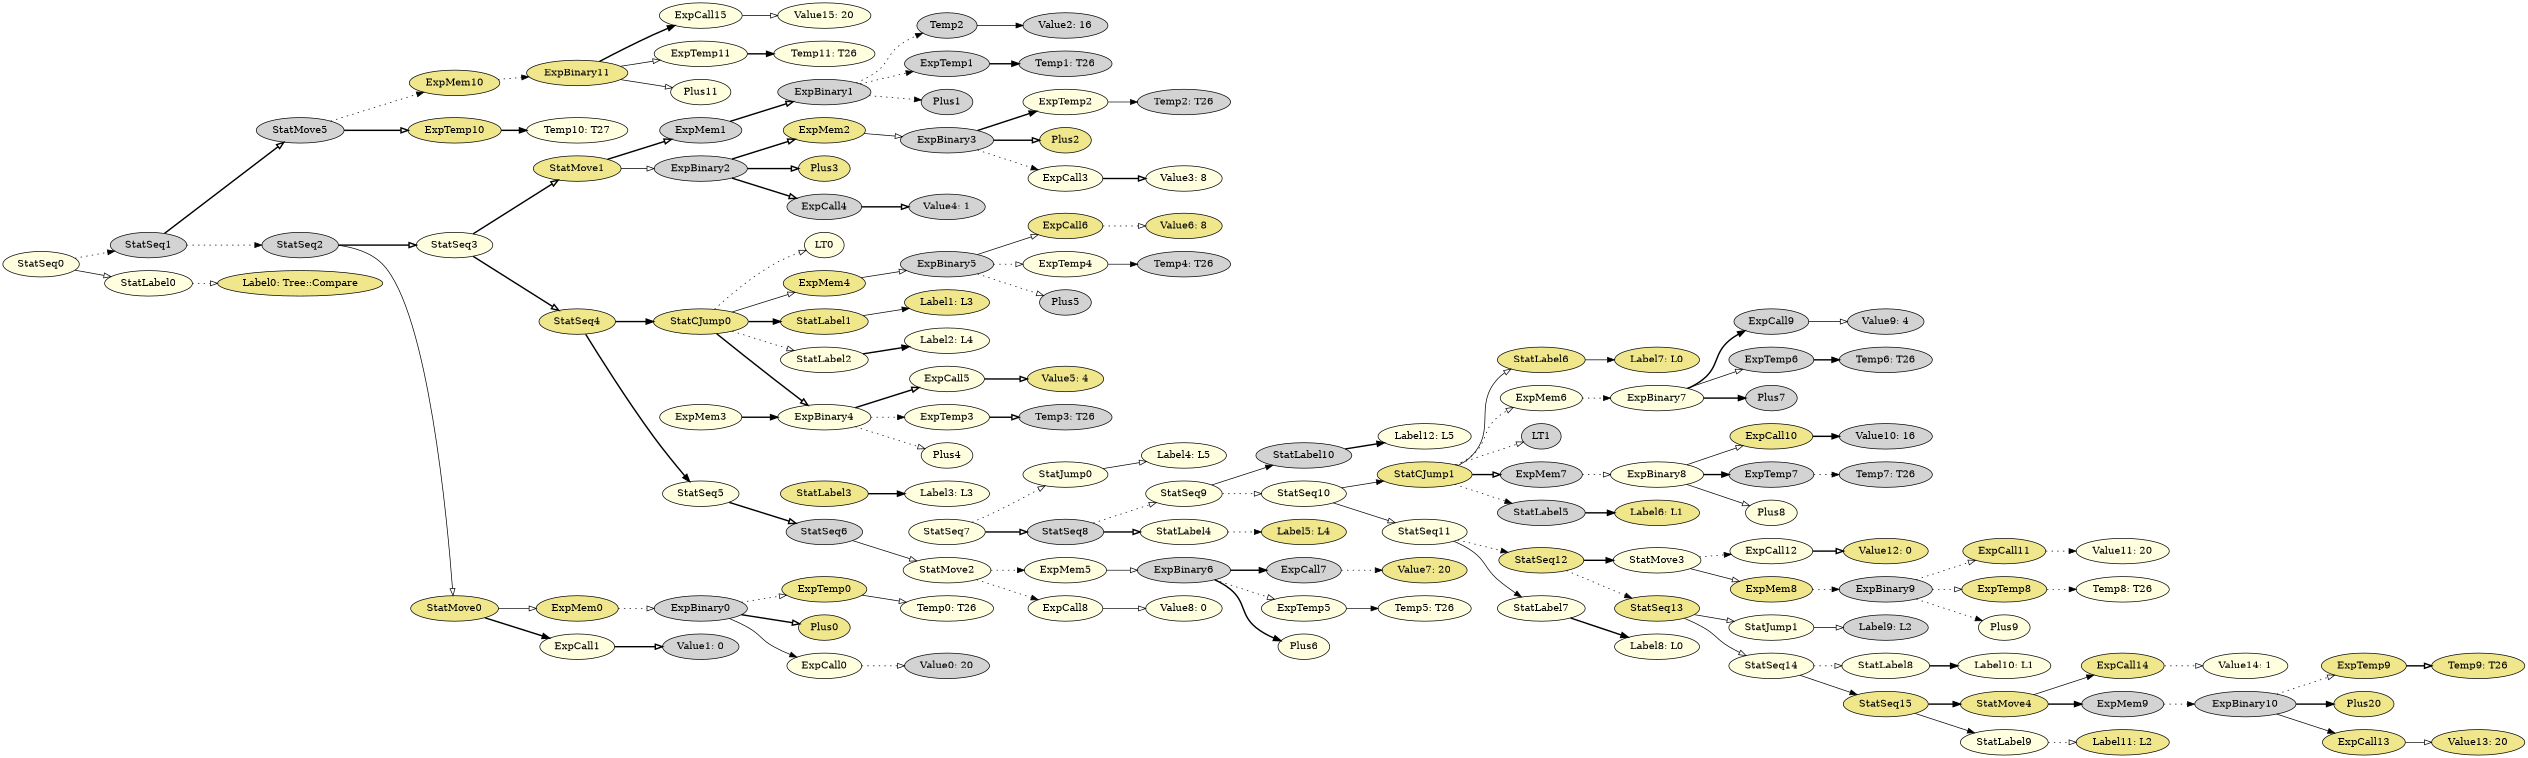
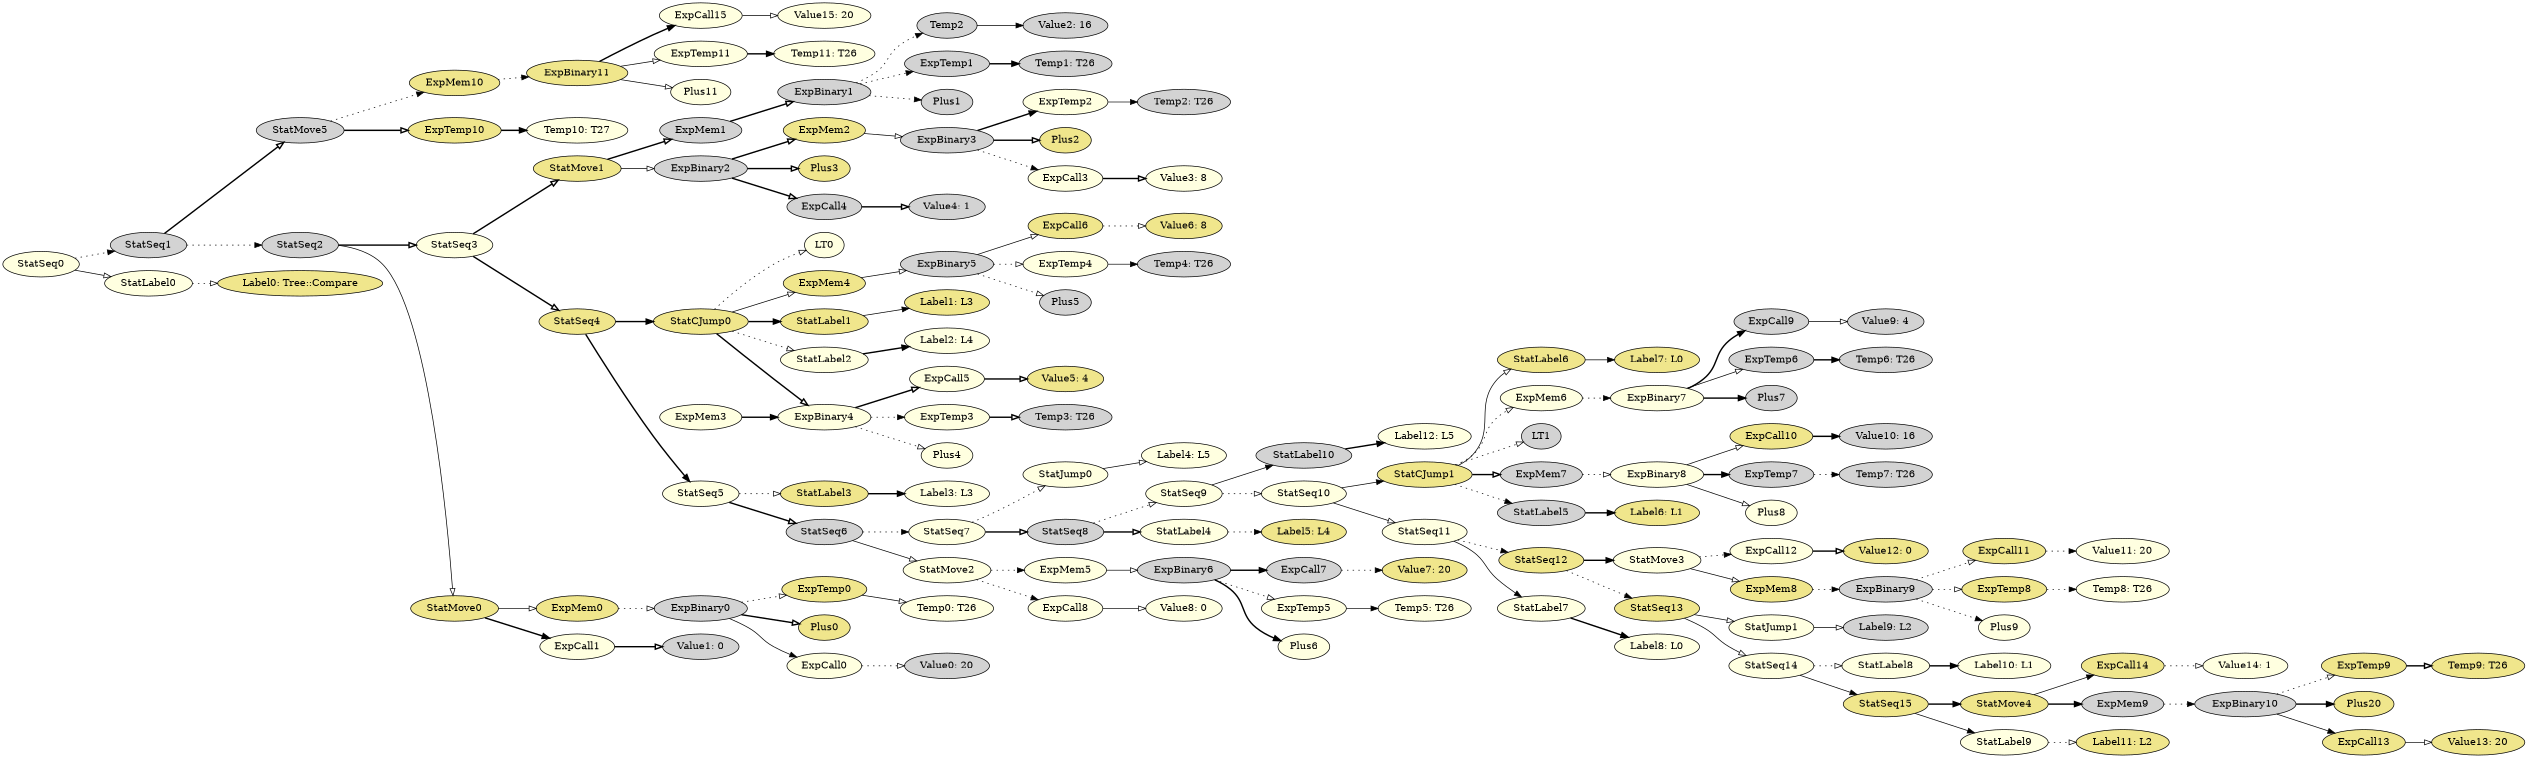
edge "StatSeq5" -> "StatLabel3": added
edge "StatSeq6" -> "StatSeq7": added
